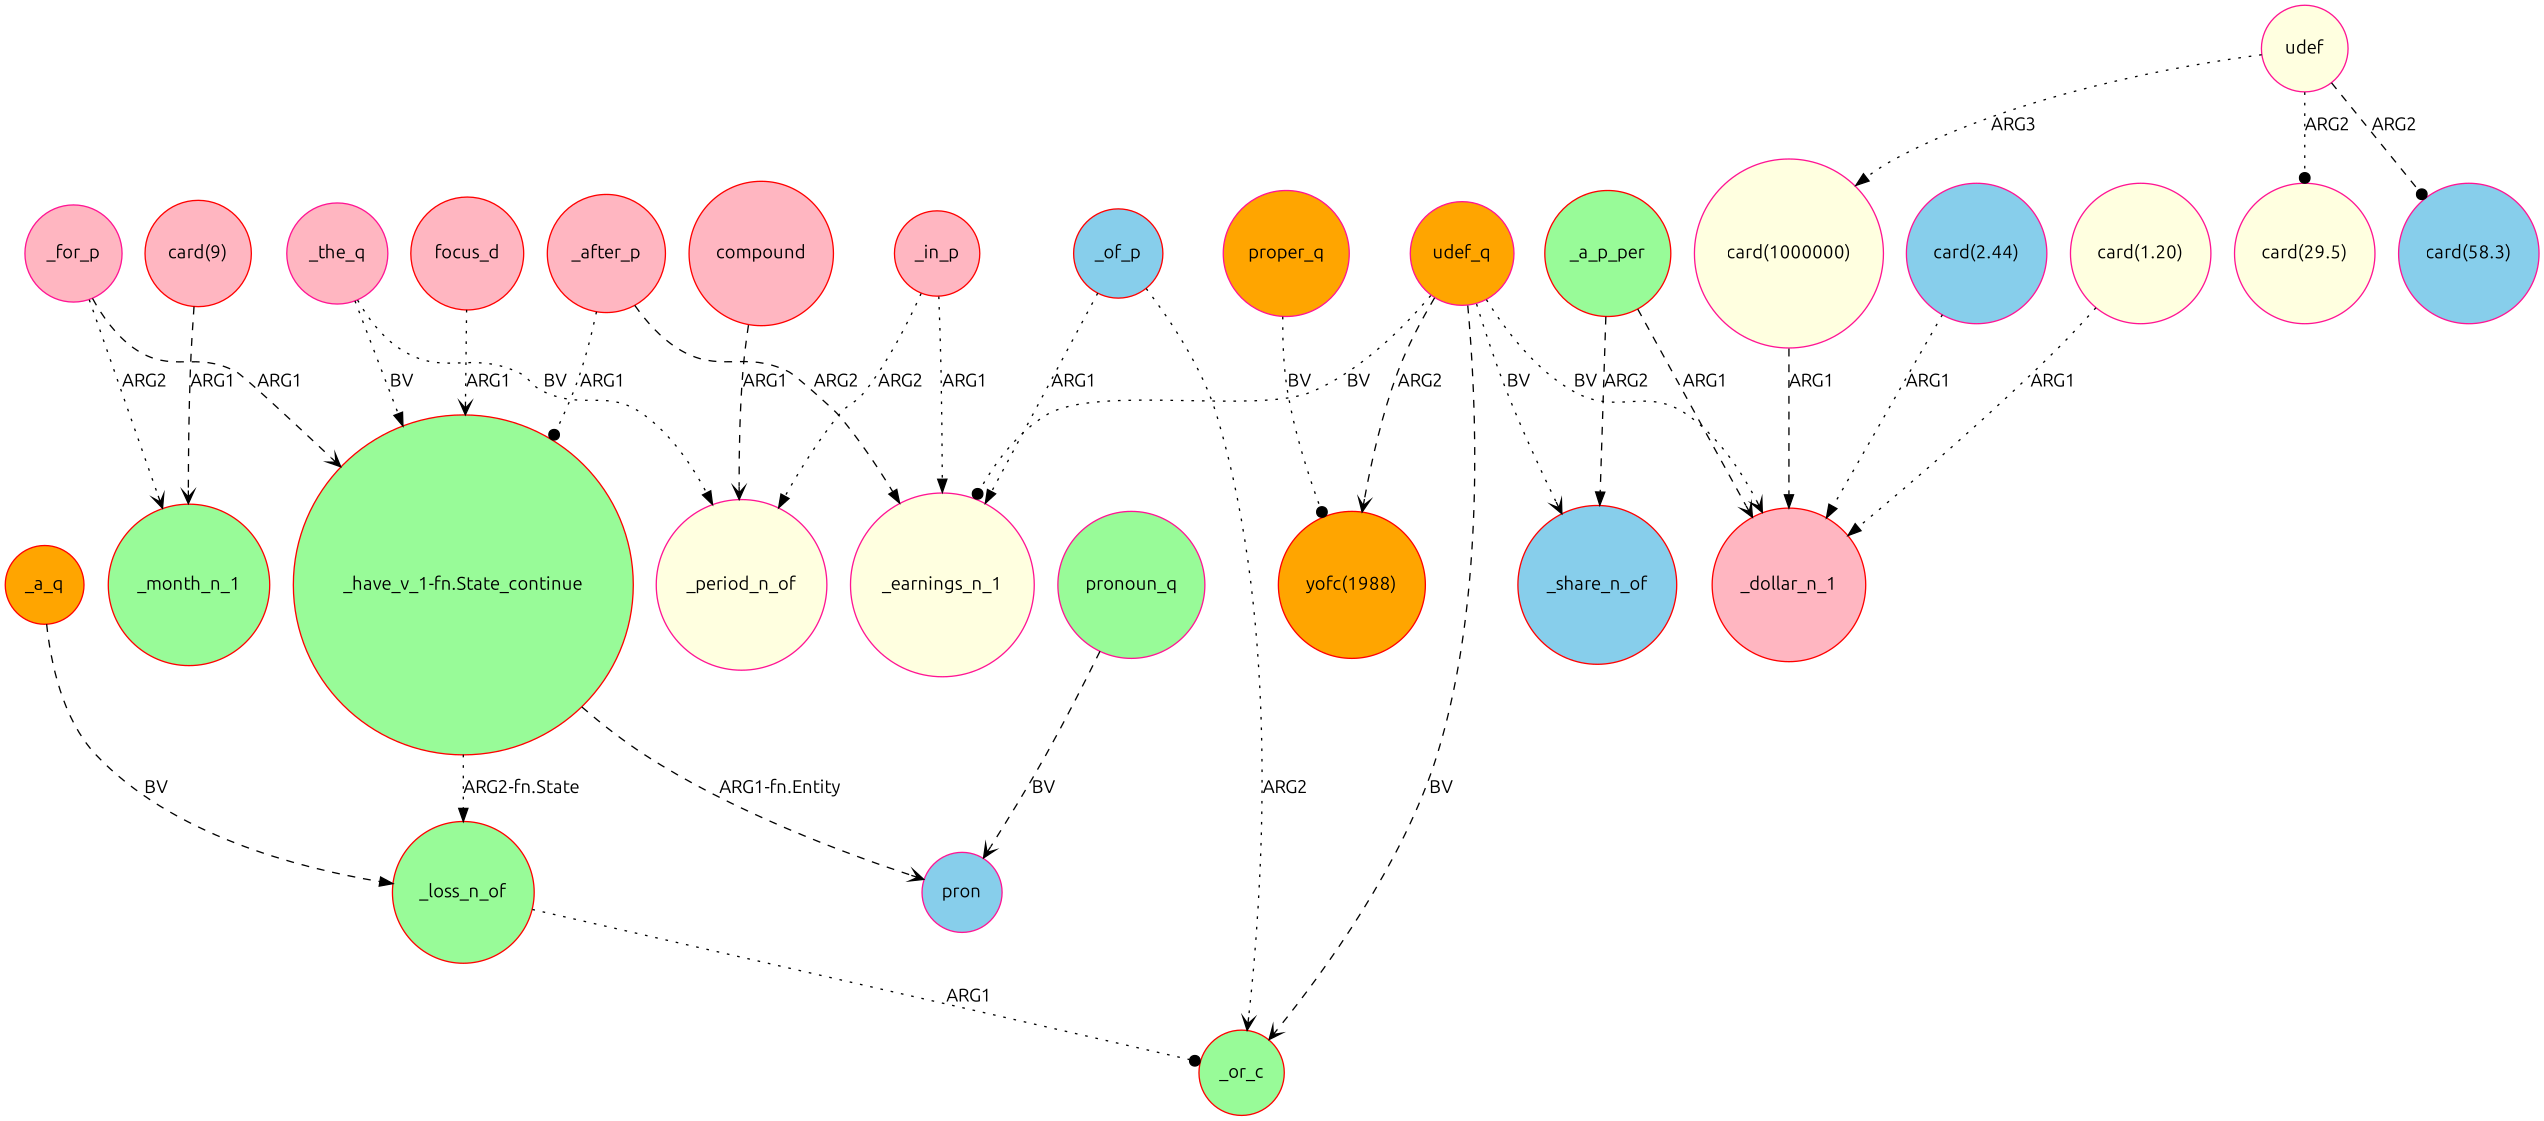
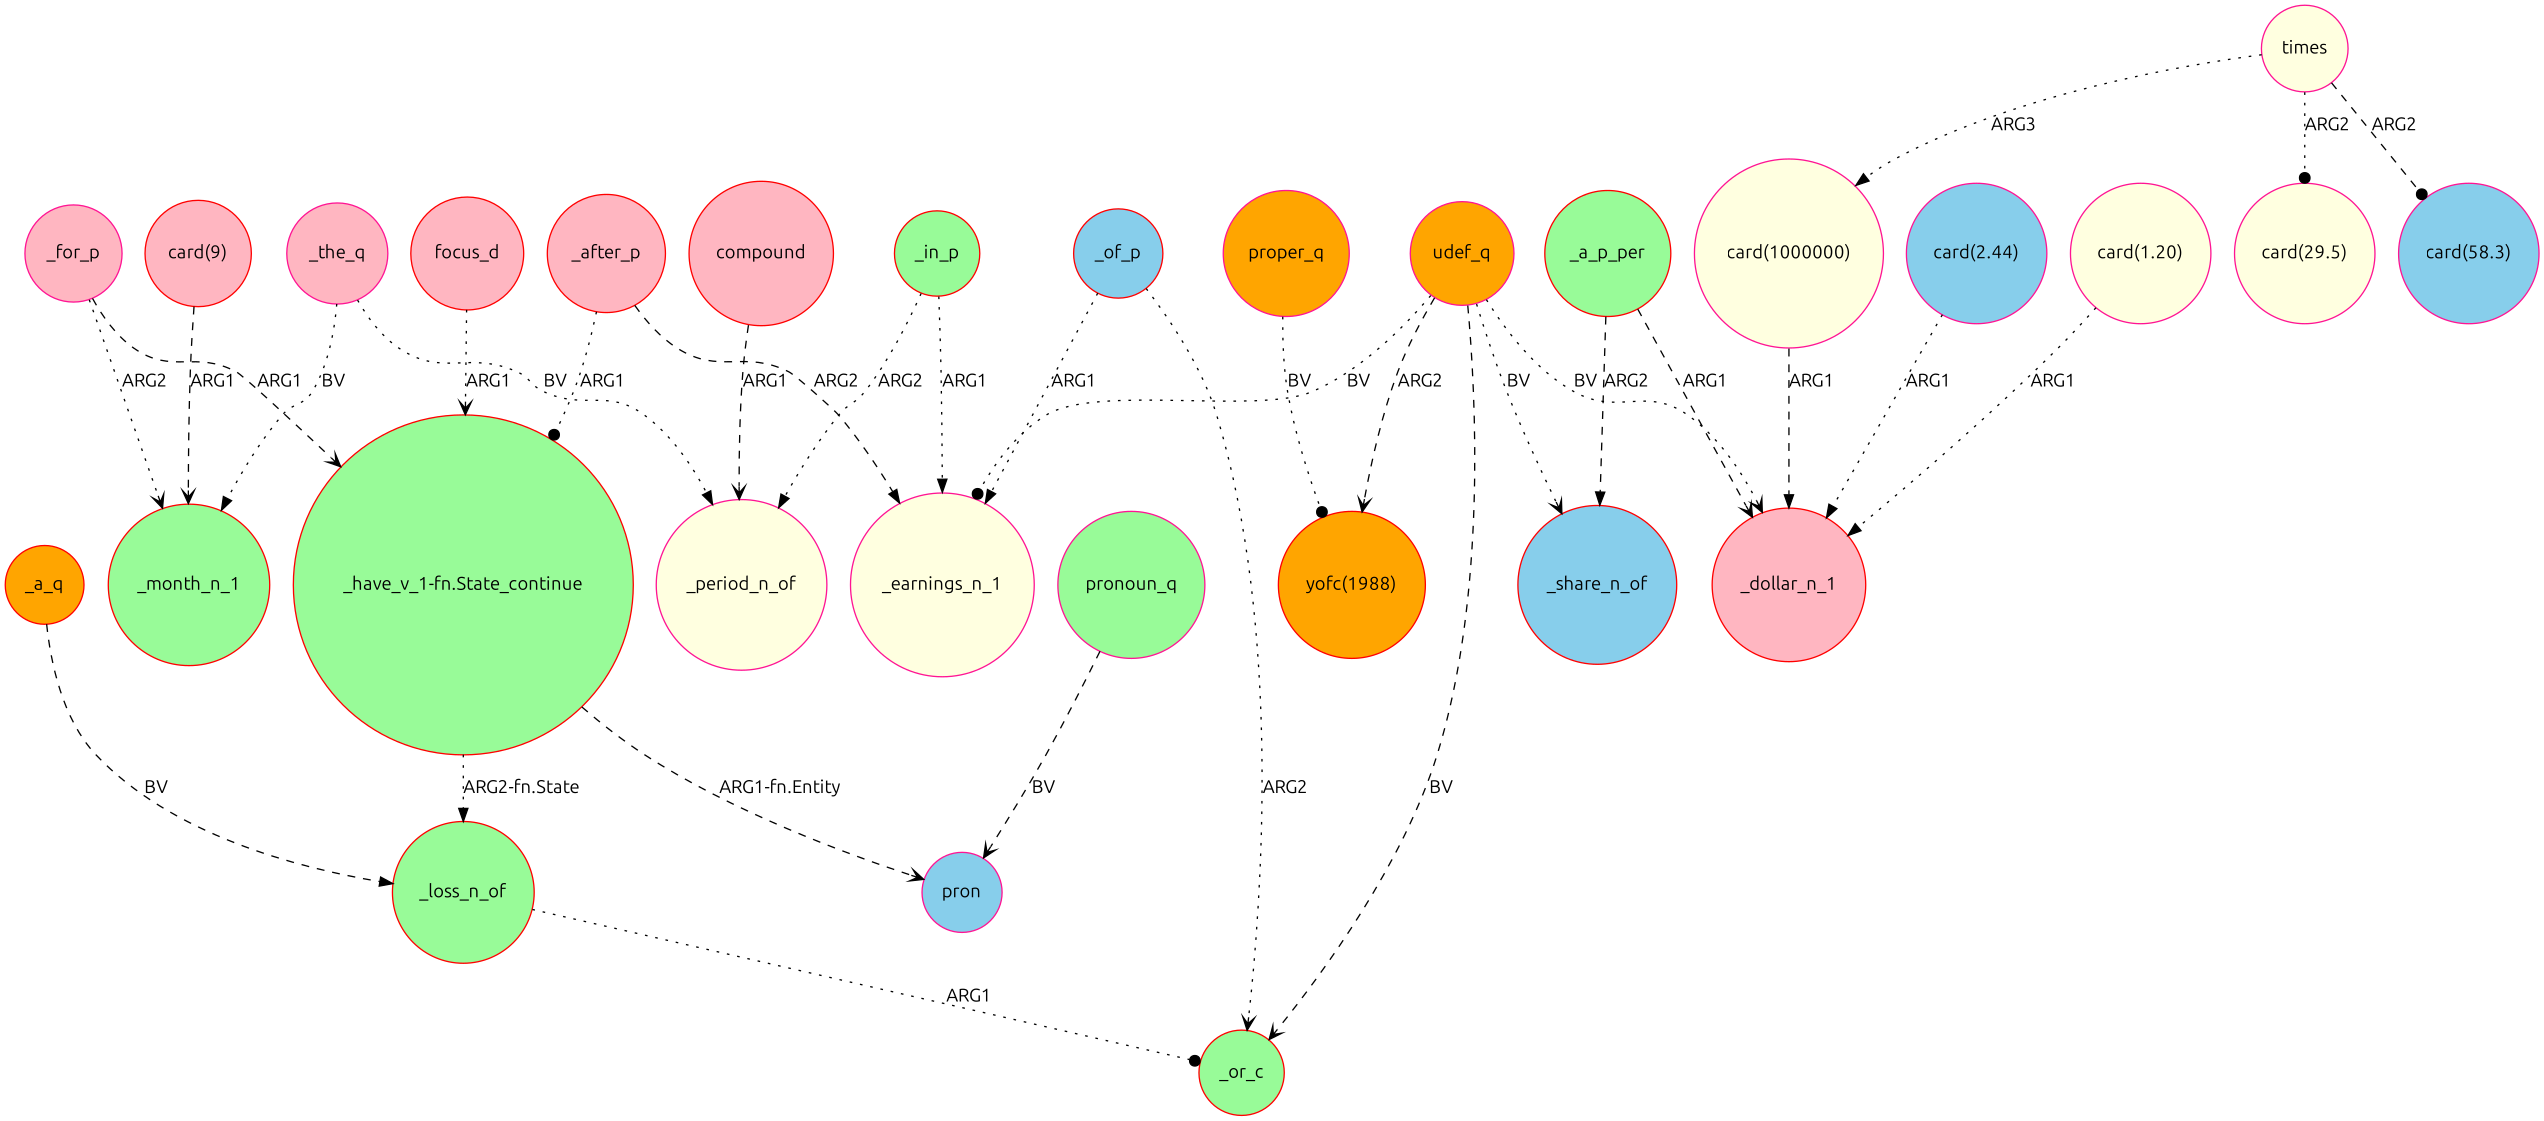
node "udef": label "udef" -> "times"
node "_in_p": fillcolor lightpink -> palegreen
edge "_the_q" -> "_have_v_1-fn.State_continue": now "_the_q" -> "_month_n_1"
